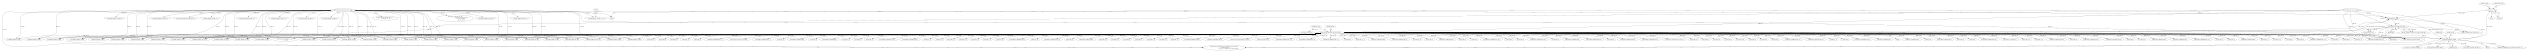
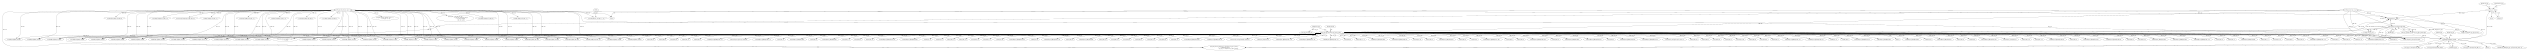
edge "(MethodReturn,RET)" -> "(Call,(const struct rsvp_object_header *)tptr)": reversed
